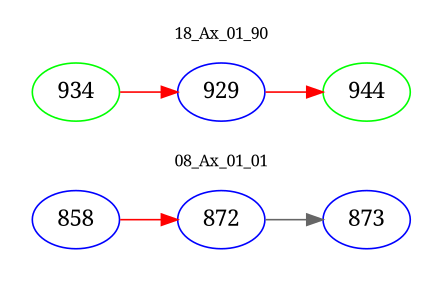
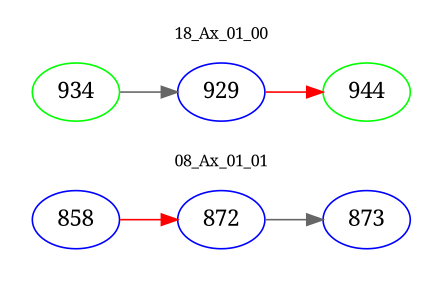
cluster "18_Ax_01_90": label "18_Ax_01_90" -> "18_Ax_01_00"
edge "934" -> "929": color red -> gray40
